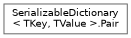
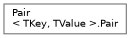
node "SerializableDictionary < TKey, TValue >.Pair": label "SerializableDictionary < TKey, TValue >.Pair" -> "Pair < TKey, TValue >.Pair"
